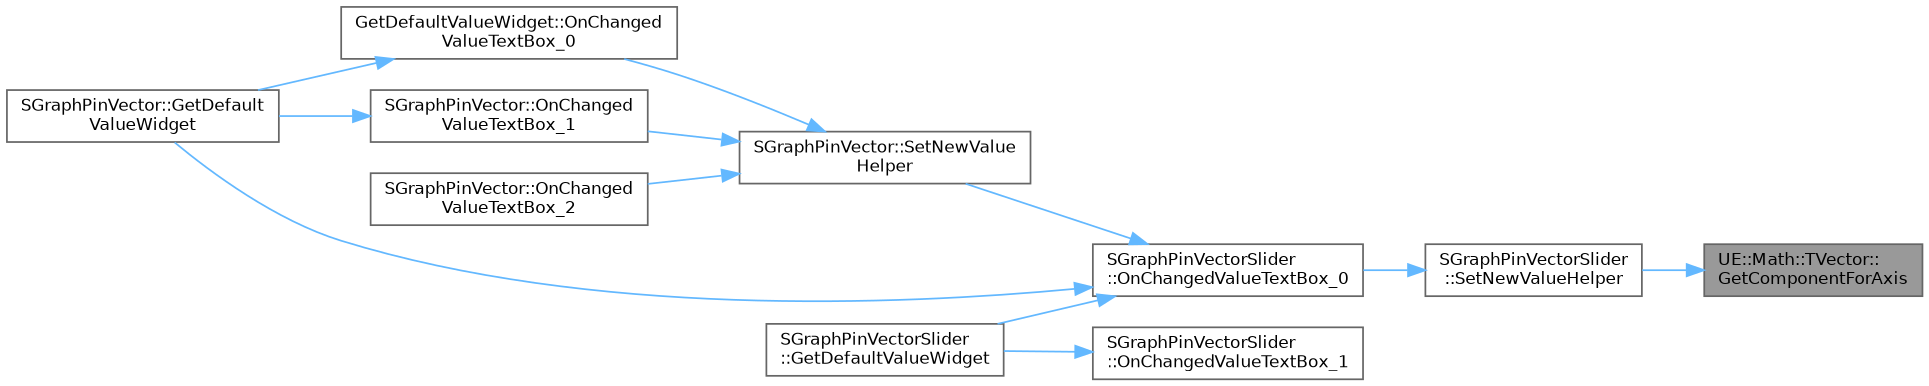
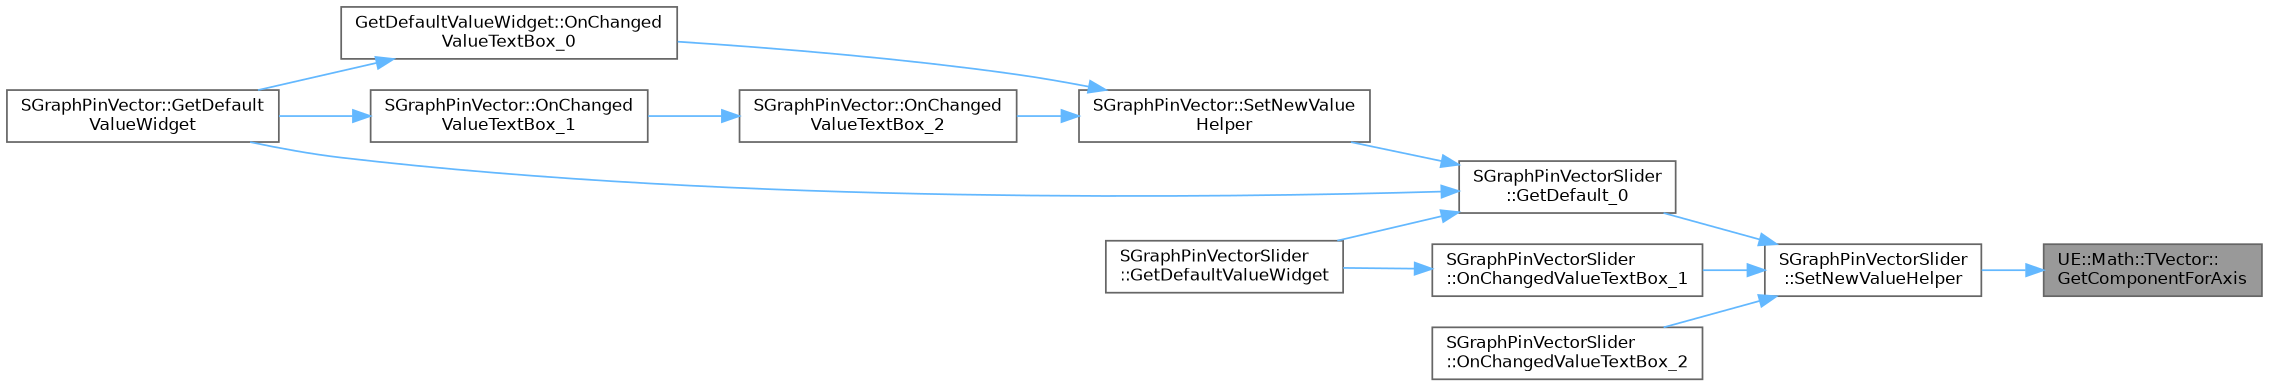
edge "SGraphPinVector::OnChanged ValueTextBox_1" -> "SGraphPinVector::SetNewValue Helper": now "SGraphPinVector::OnChanged ValueTextBox_1" -> "SGraphPinVector::OnChanged ValueTextBox_2"
node "SGraphPinVectorSlider ::OnChangedValueTextBox_0": label "SGraphPinVectorSlider ::OnChangedValueTextBox_0" -> "SGraphPinVectorSlider ::GetDefault_0"
edge "SGraphPinVectorSlider ::OnChangedValueTextBox_1" -> "SGraphPinVectorSlider ::SetNewValueHelper": added
node "SGraphPinVectorSlider ::OnChangedValueTextBox_2": added
